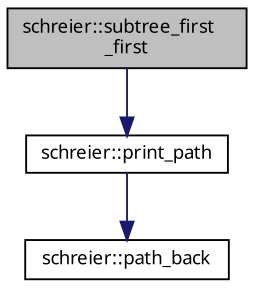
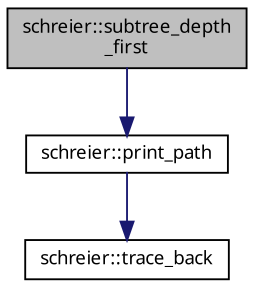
node "schreier::subtree_first _first": label "schreier::subtree_first _first" -> "schreier::subtree_depth _first"
node "schreier::path_back": label "schreier::path_back" -> "schreier::trace_back"
